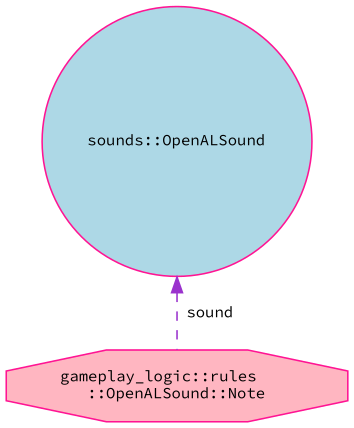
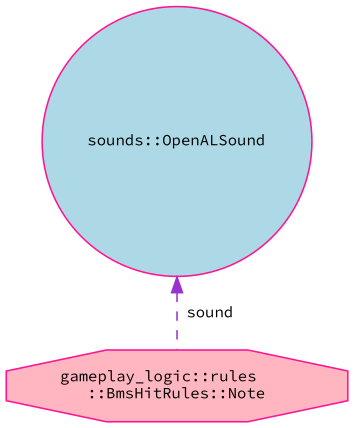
node "gameplay_logic::rules ::OpenALSound::Note": label "gameplay_logic::rules ::OpenALSound::Note" -> "gameplay_logic::rules ::BmsHitRules::Note"
